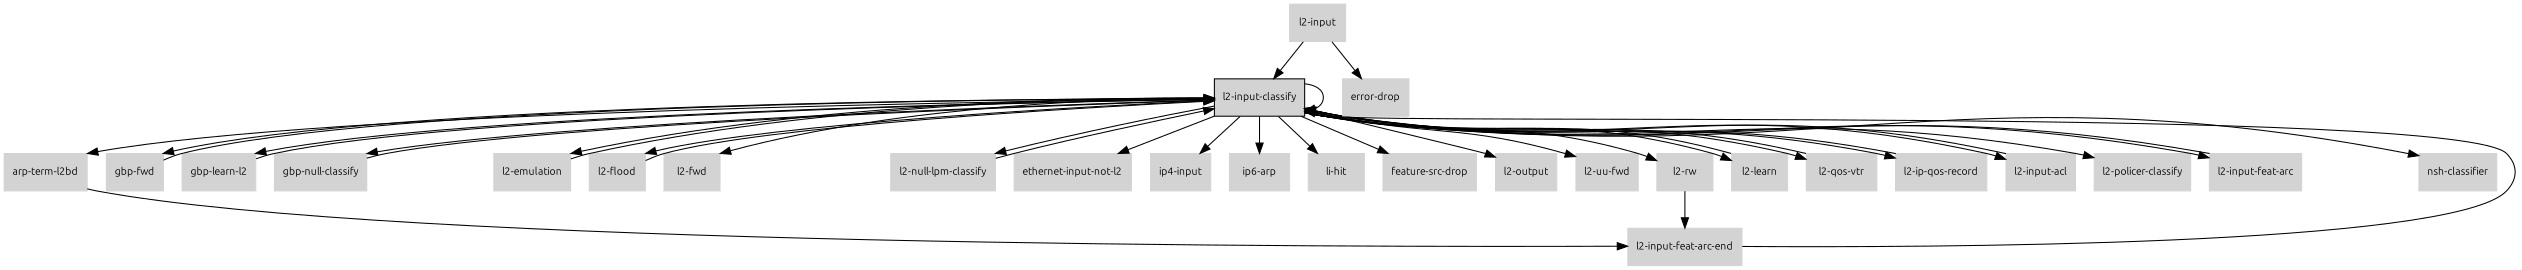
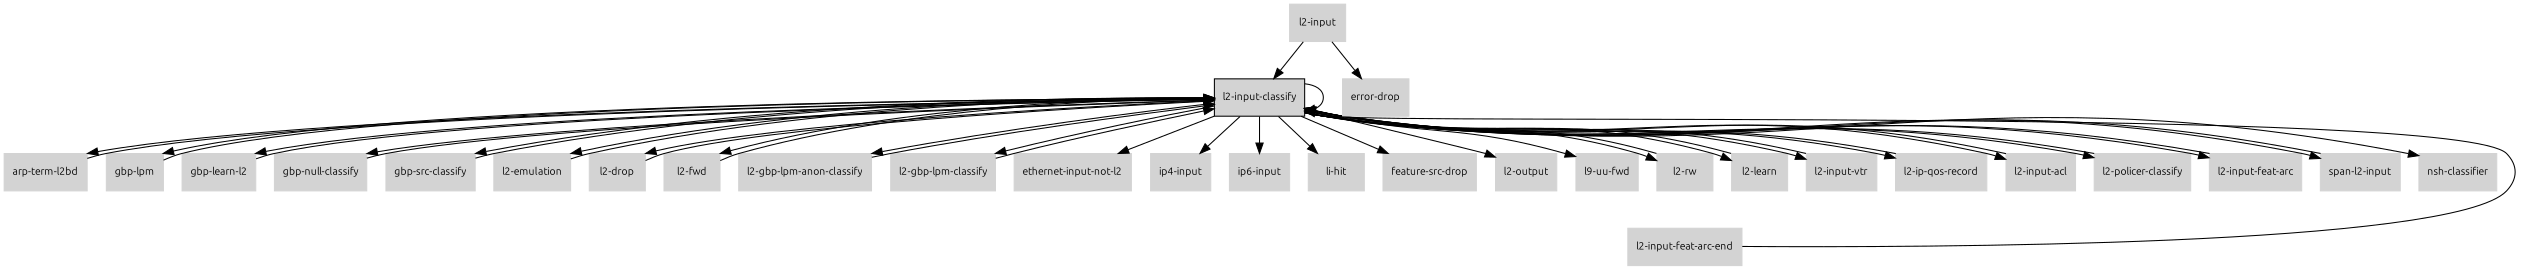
edge "l2-fwd" -> "l2-input-classify": added
edge "l2-policer-classify" -> "l2-input-classify": added
node "gbp-fwd": label "gbp-fwd" -> "gbp-lpm"
node "gbp-src-classify": added
node "l2-flood": label "l2-flood" -> "l2-drop"
node "l2-gbp-lpm-anon-classify": added
node "l2-null-lpm-classify": label "l2-null-lpm-classify" -> "l2-gbp-lpm-classify"
node "ip6-arp": label "ip6-arp" -> "ip6-input"
node "l2-uu-fwd": label "l2-uu-fwd" -> "l9-uu-fwd"
node "l2-qos-vtr": label "l2-qos-vtr" -> "l2-input-vtr"
node "span-l2-input": added
edge "l2-rw" -> "l2-input-feat-arc-end": now "l2-rw" -> "l2-input-classify"
edge "arp-term-l2bd" -> "l2-input-feat-arc-end": now "arp-term-l2bd" -> "l2-input-classify"
